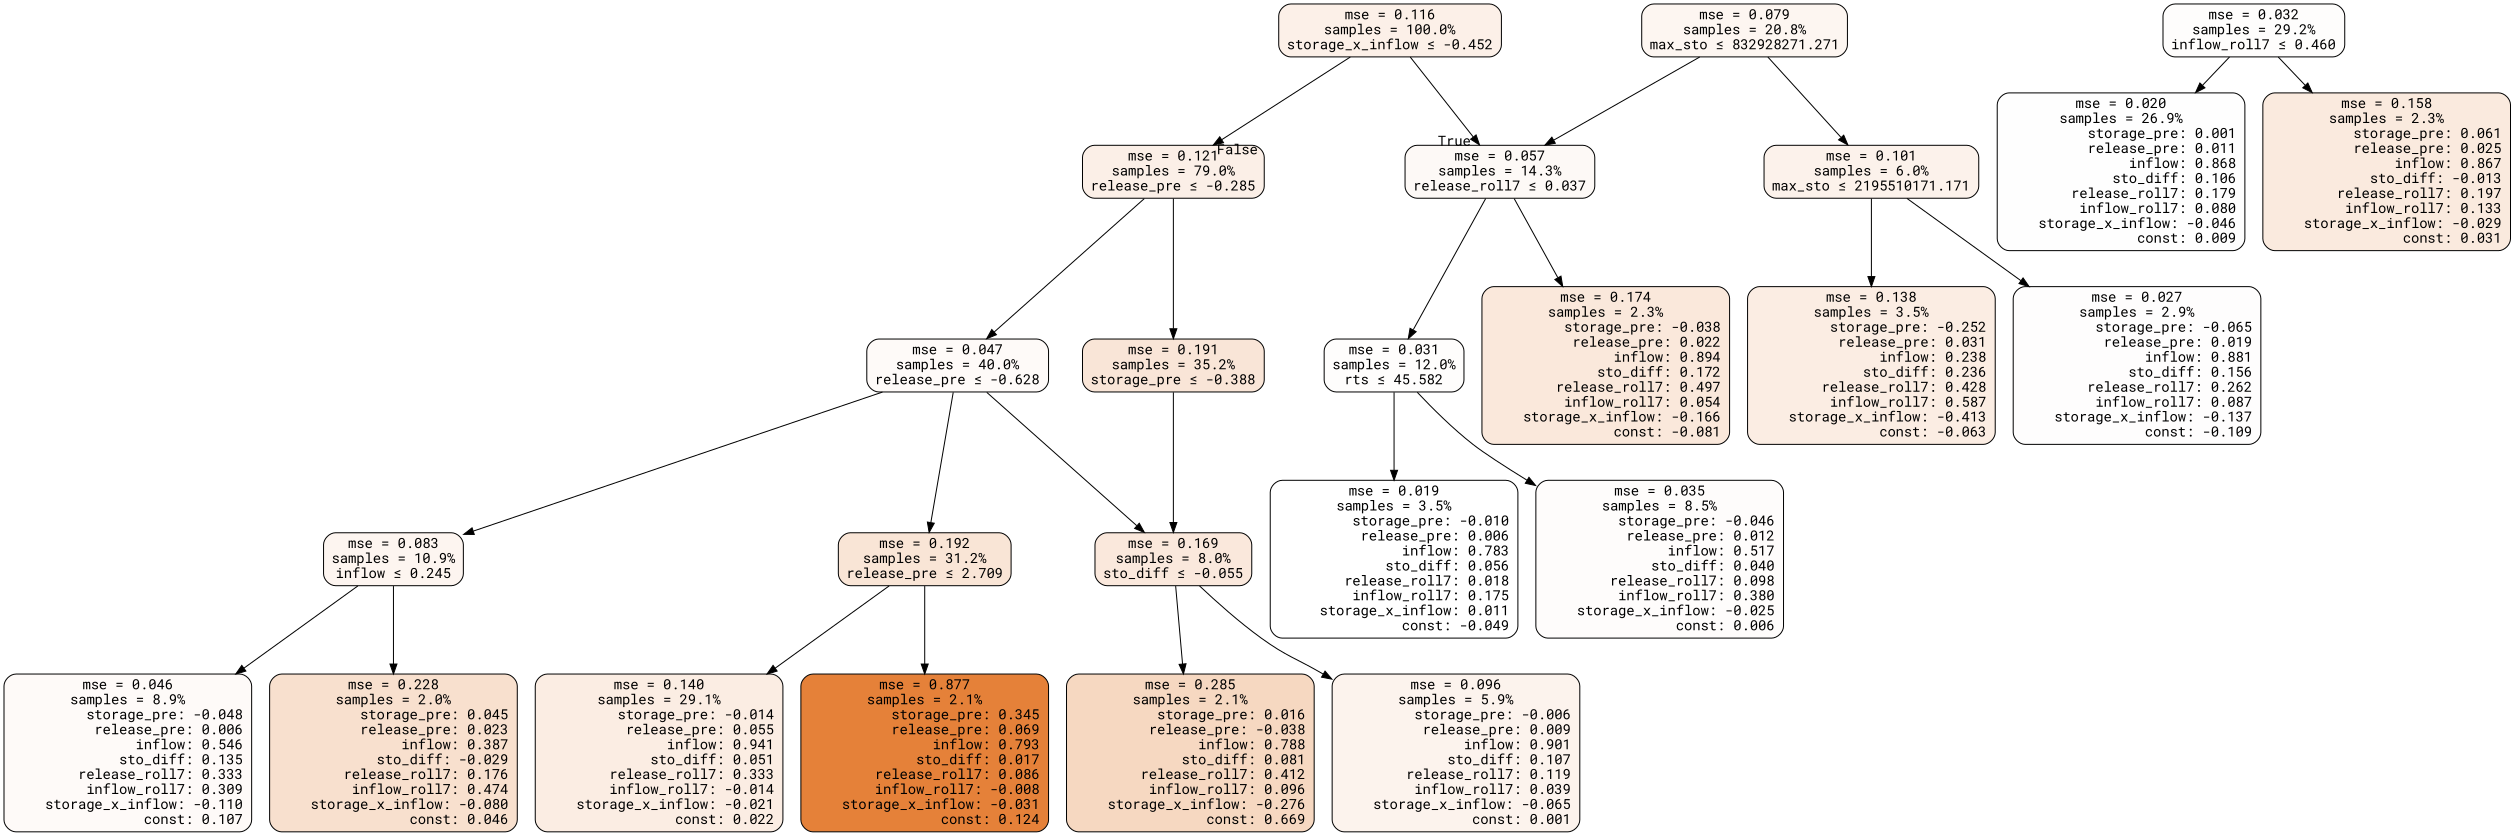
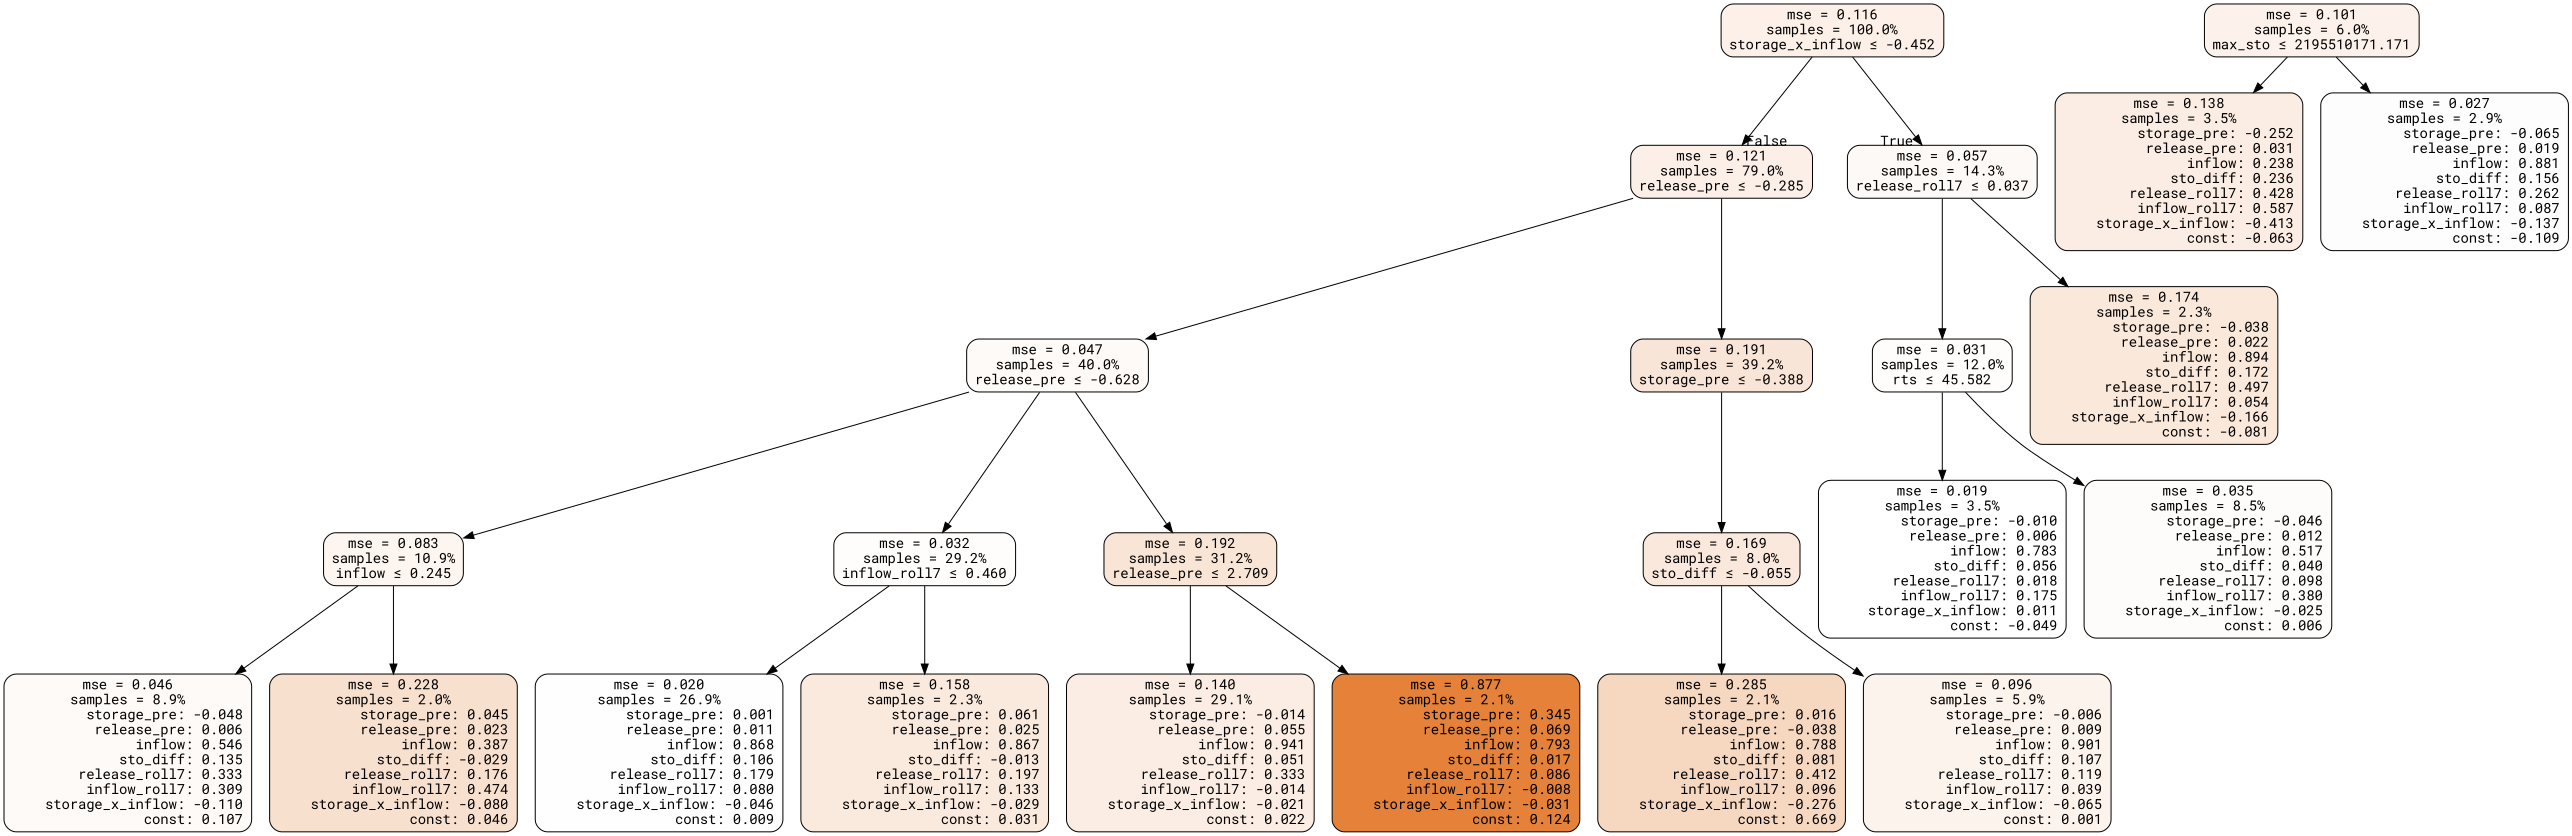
node "mse = 0.079 samples = 20.8% max_sto ≤ 832928271.271": removed
node "mse = 0.191 samples = 35.2% storage_pre ≤ -0.388": label "mse = 0.191 samples = 35.2% storage_pre ≤ -0.388" -> "mse = 0.191 samples = 39.2% storage_pre ≤ -0.388"
edge "mse = 0.047 samples = 40.0% release_pre ≤ -0.628" -> "mse = 0.169 samples = 8.0% sto_diff ≤ -0.055": now "mse = 0.047 samples = 40.0% release_pre ≤ -0.628" -> "mse = 0.032 samples = 29.2% inflow_roll7 ≤ 0.460"
